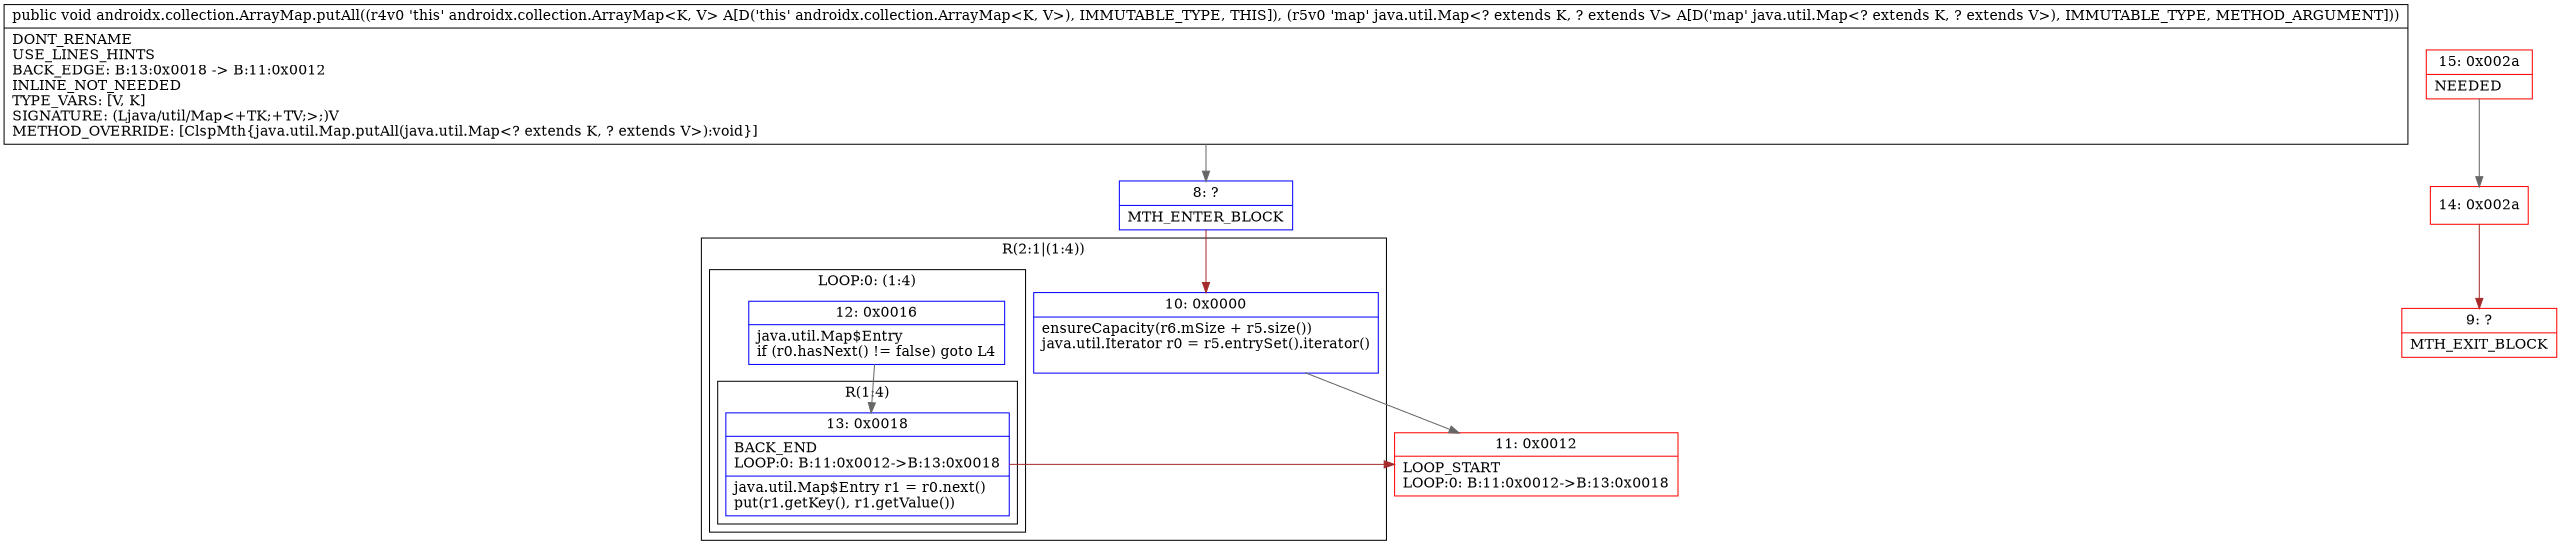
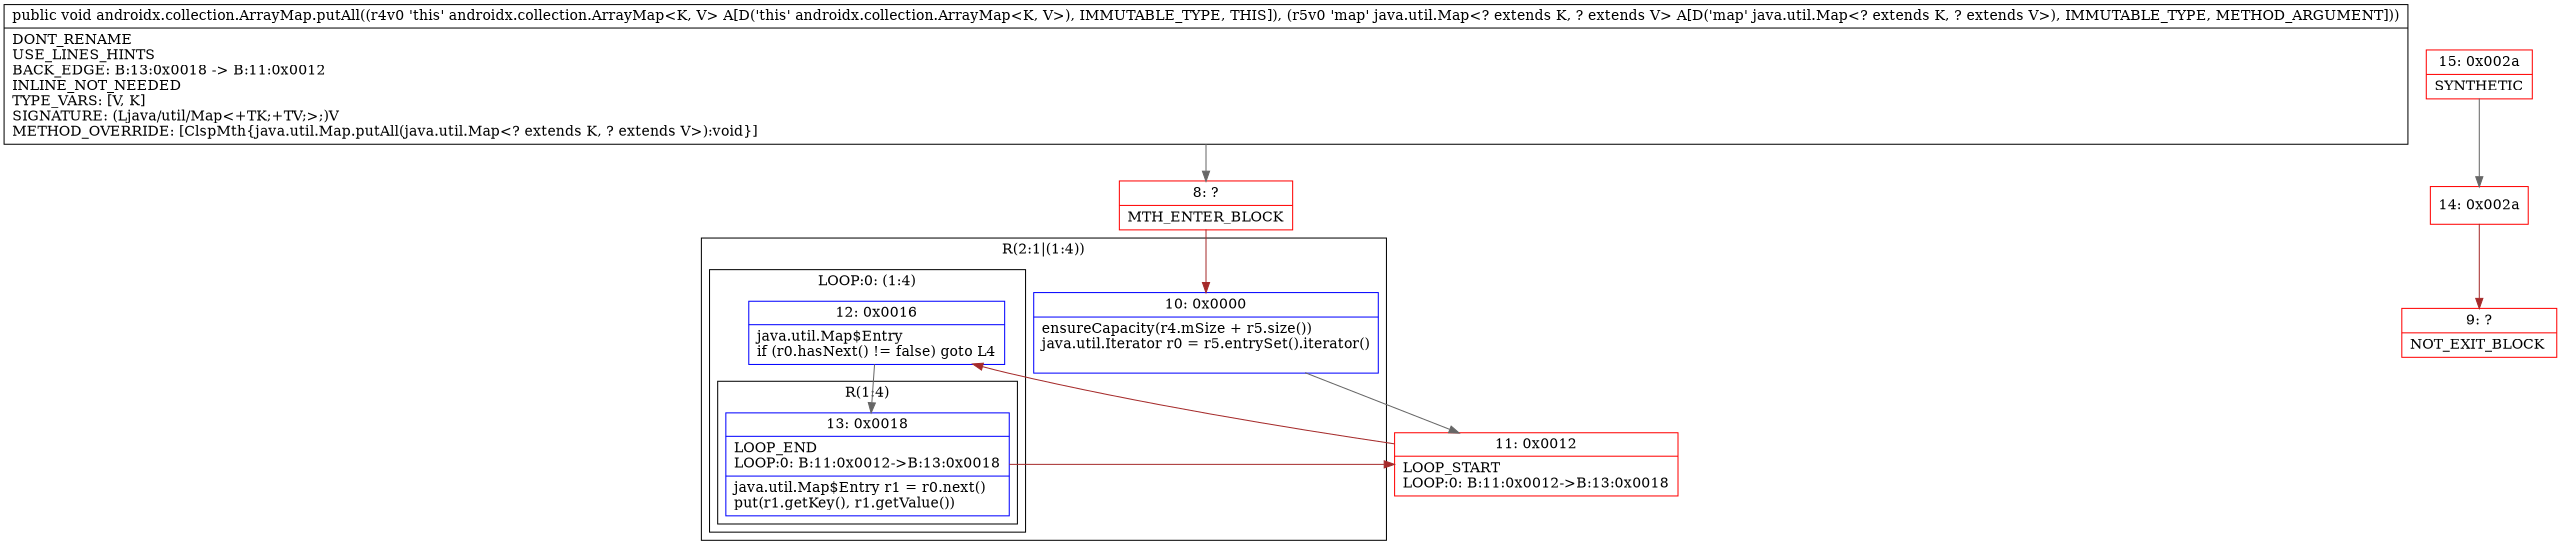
node "15: 0x002a": text "NEEDED" -> "SYNTHETIC"
node "8: ?": color blue -> red
node "10: 0x0000": text "ensureCapacity(r6.mSize + r5.size())" -> "ensureCapacity(r4.mSize + r5.size())"
node "9: ?": text "MTH_EXIT_BLOCK" -> "NOT_EXIT_BLOCK"
edge "11: 0x0012" -> "12: 0x0016": added
node "13: 0x0018": text "BACK_END" -> "LOOP_END"
